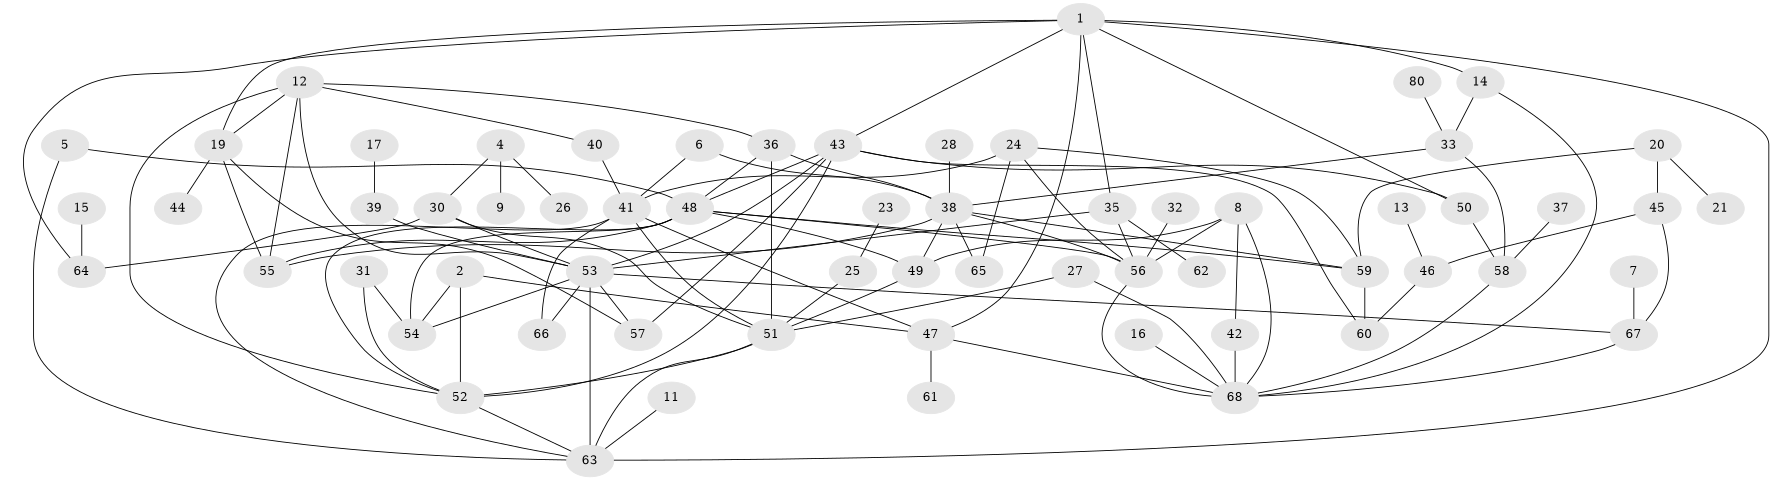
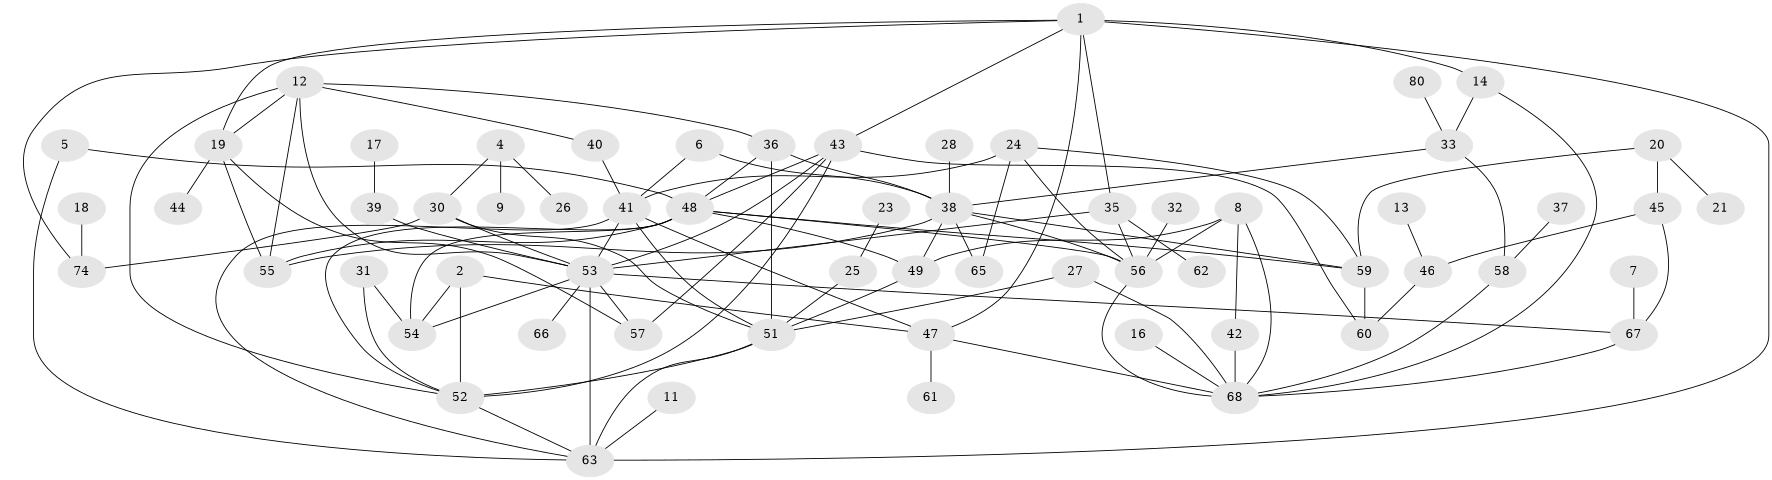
node "15": label "15" -> "18"
node "50": removed
edge "41" -- "66": now "41" -- "53"
node "64": label "64" -> "74"
